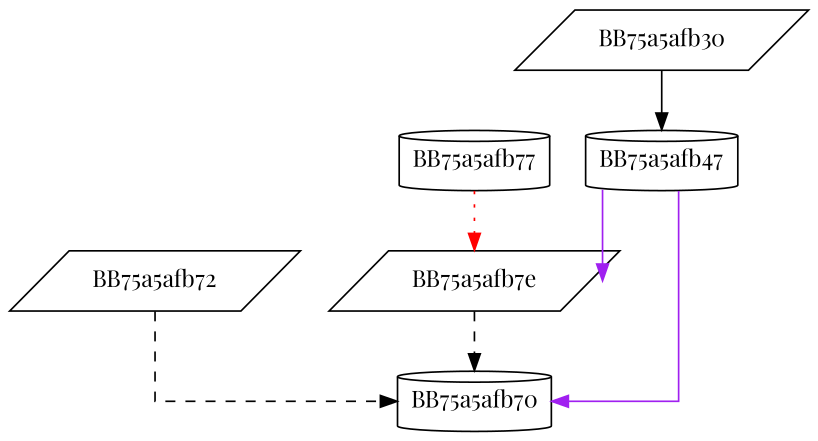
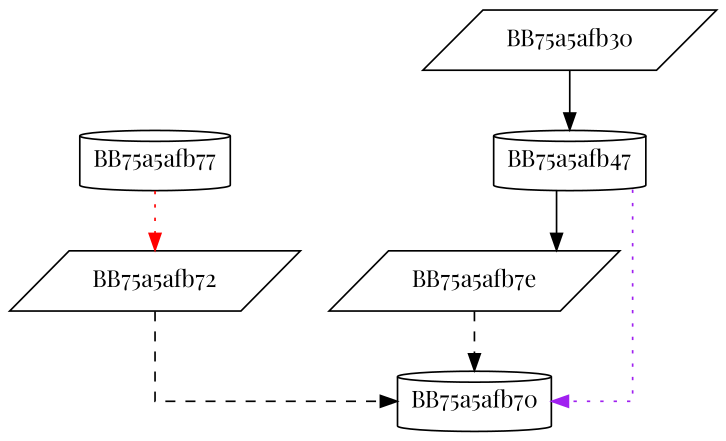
edge "BB75a5afb77" -> "BB75a5afb7e": now "BB75a5afb77" -> "BB75a5afb72"
edge "BB75a5afb47" -> "BB75a5afb7e": color purple -> black
edge "BB75a5afb47" -> "BB75a5afb70": style solid -> dotted
